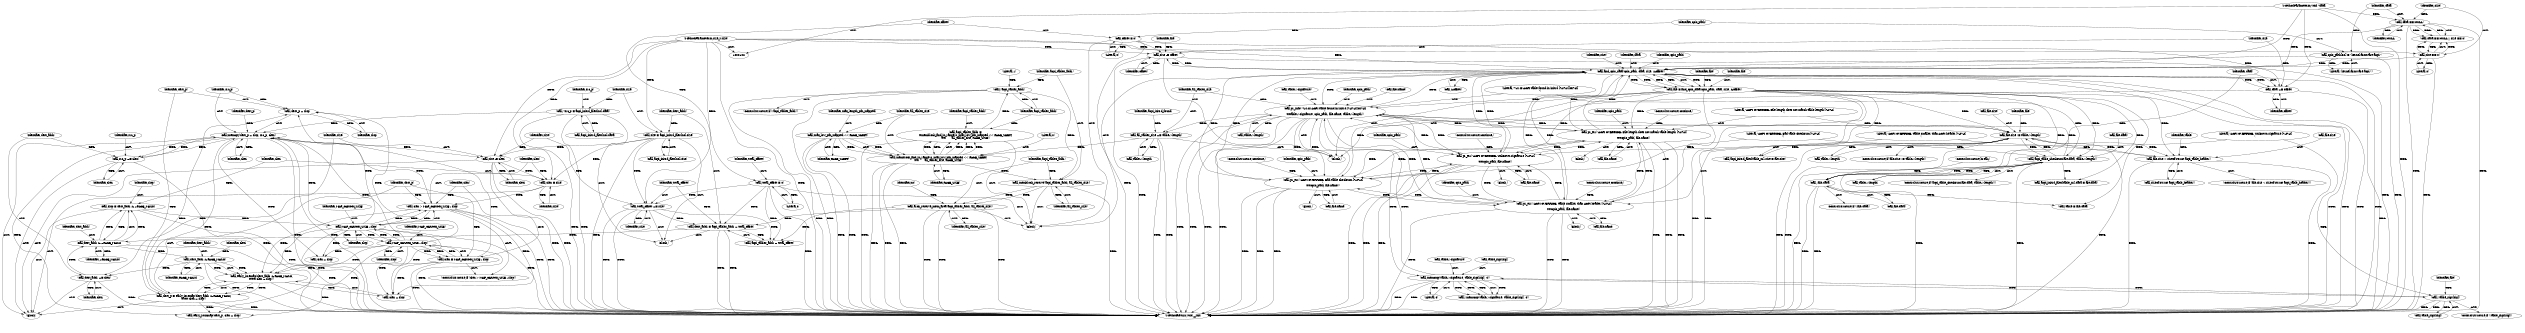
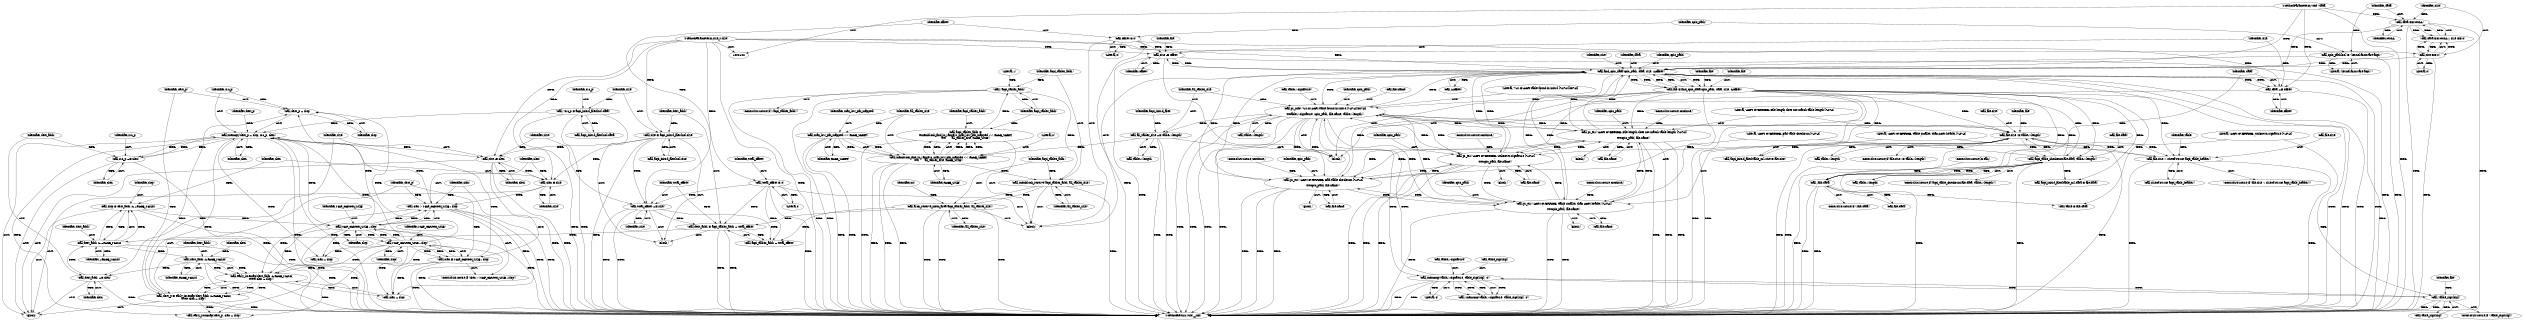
node "(Identifier,max_length_pfn_mapped)": label "(Identifier,max_length_pfn_mapped)" -> "(Identifier,max_low_pfn_mapped)"
node "(Identifier,acpi_initrd_found)": label "(Identifier,acpi_initrd_found)" -> "(Identifier,acpi_initrd_files)"
